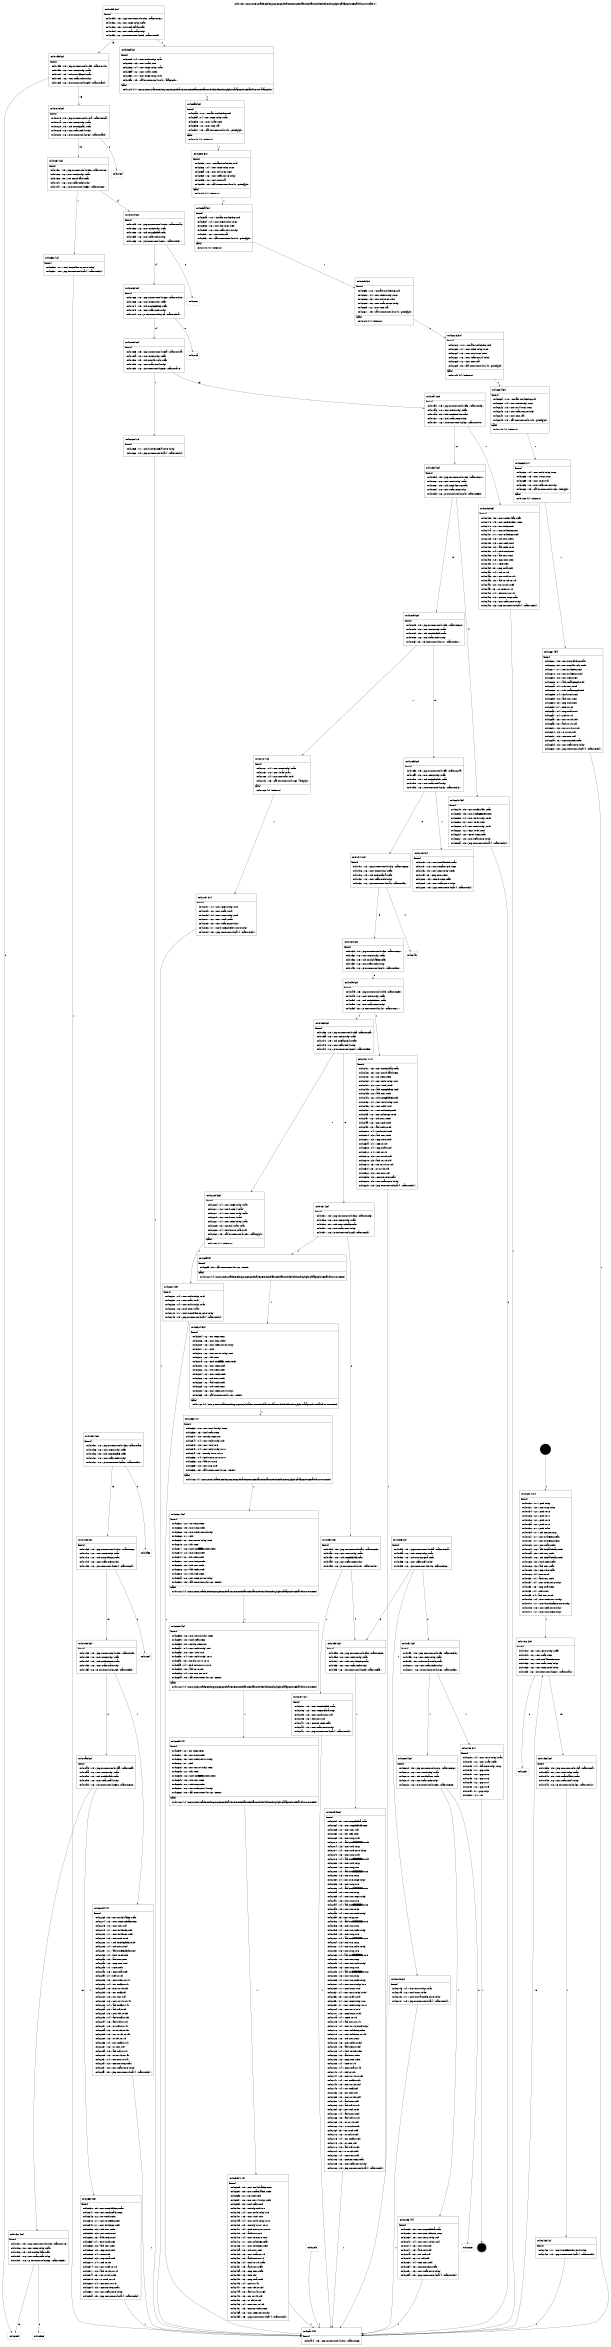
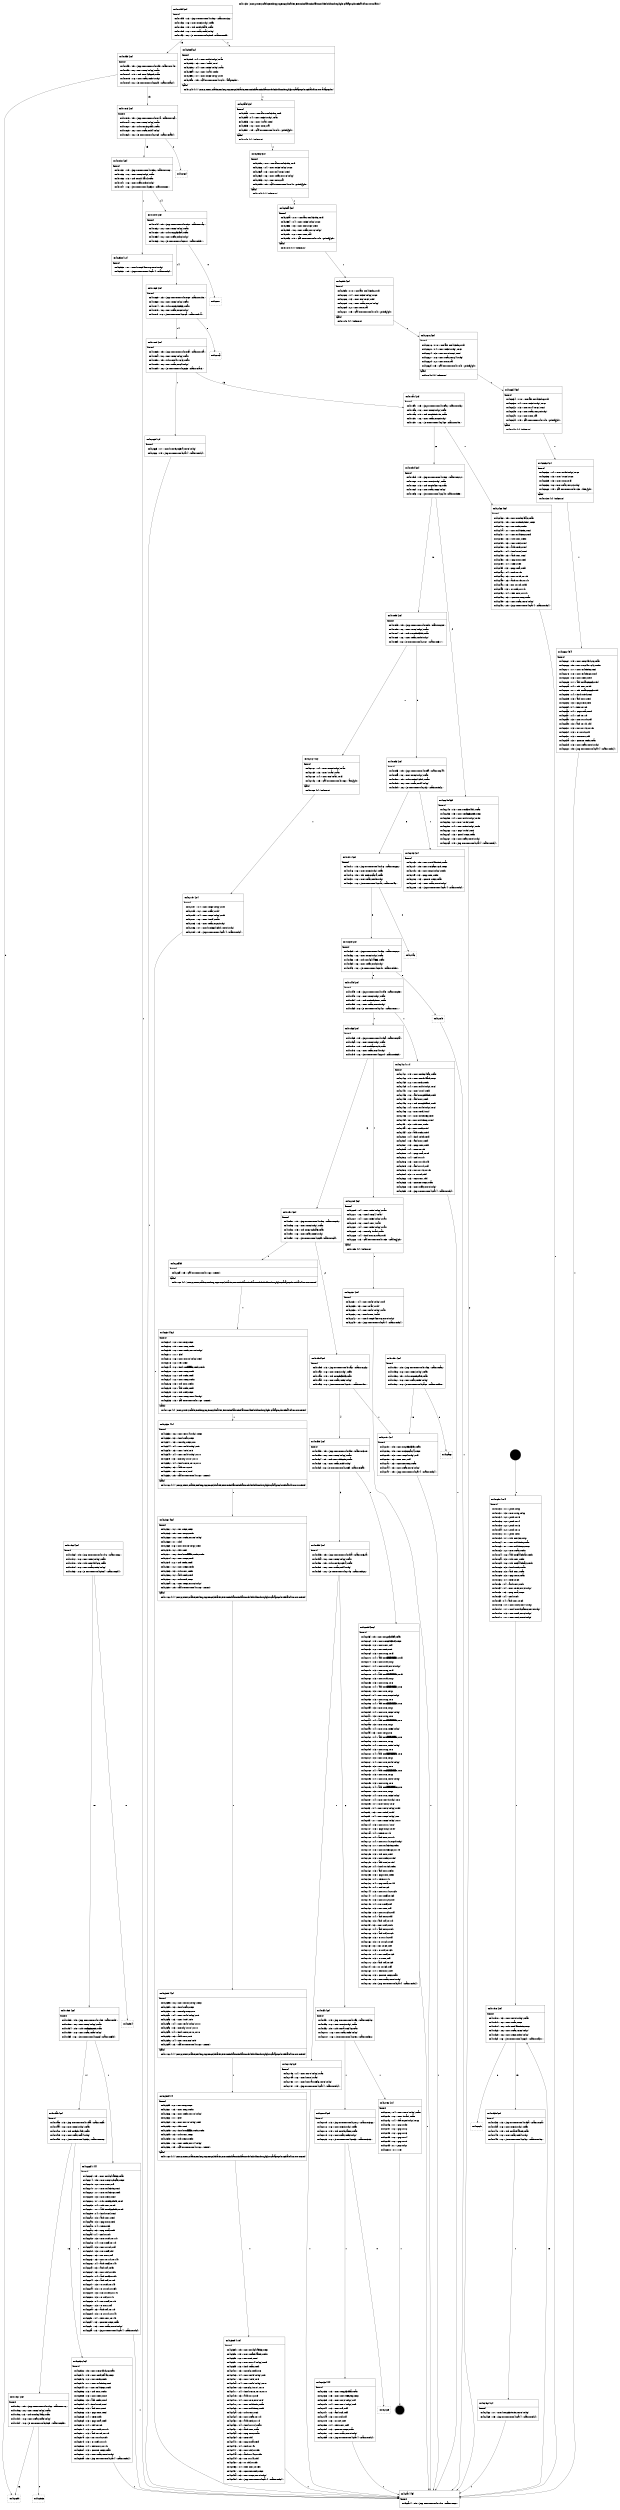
edge "0x401f2d [28]" -> "0x402840": added, label "0"
edge "0x401d51 [28]" -> "0x401d6d [28]": now "0x401d51 [28]" -> "0x402191 [27]"
edge "0x401fd5 [28]" -> "0x401fb9 [28]": reversed
